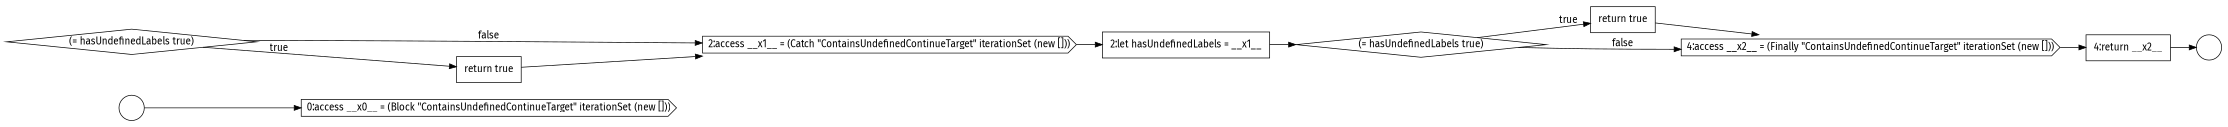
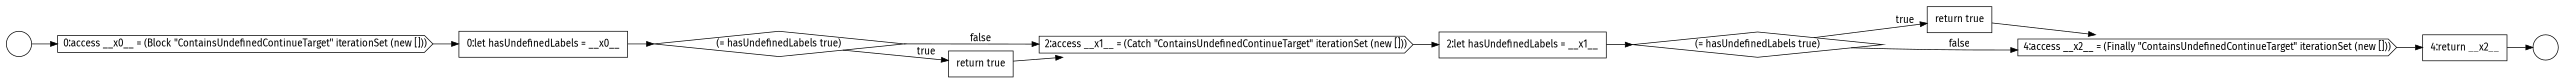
node "0:let hasUndefinedLabels = __x0__": added
